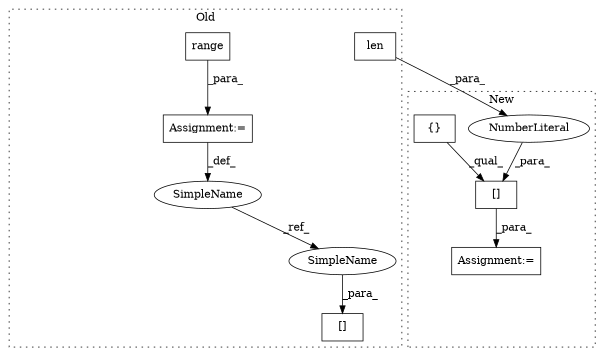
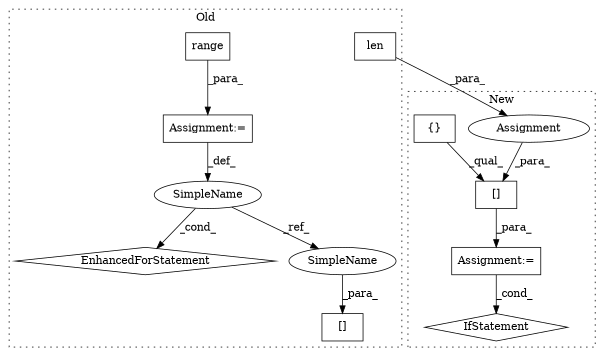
node "NumberLiteral": label "NumberLiteral" -> "Assignment"
node "EnhancedForStatement": added
node "IfStatement": added
